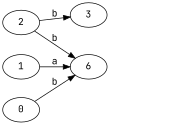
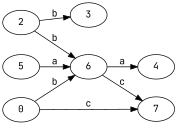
node "1": label "1" -> "5"
node "4": added
node "7": added
